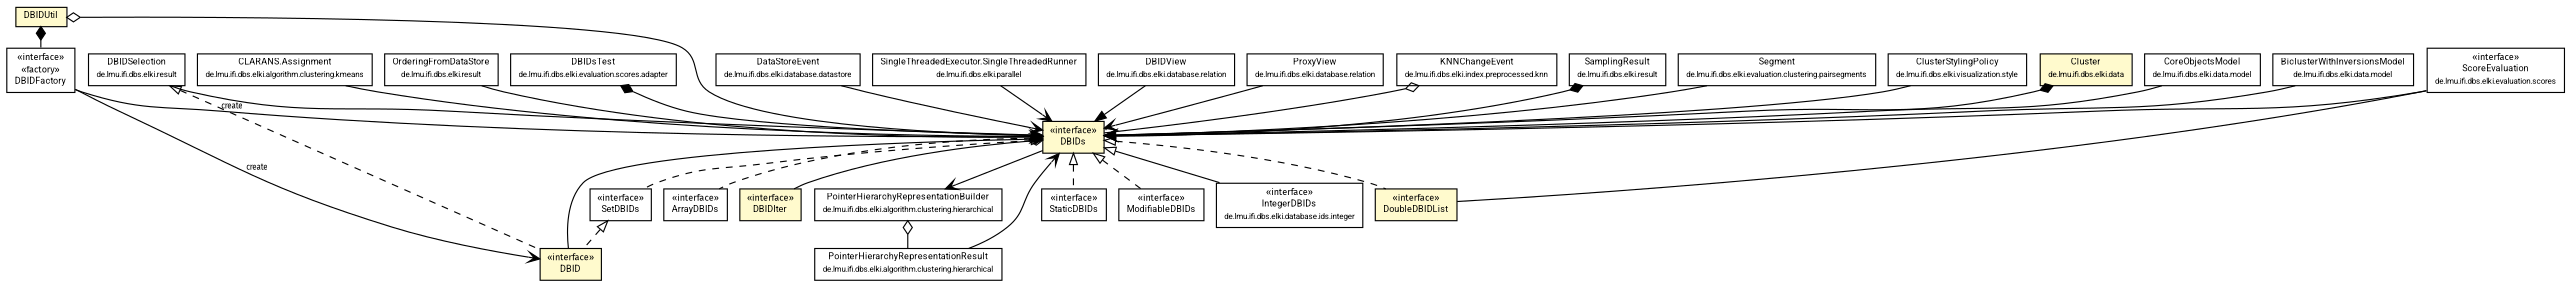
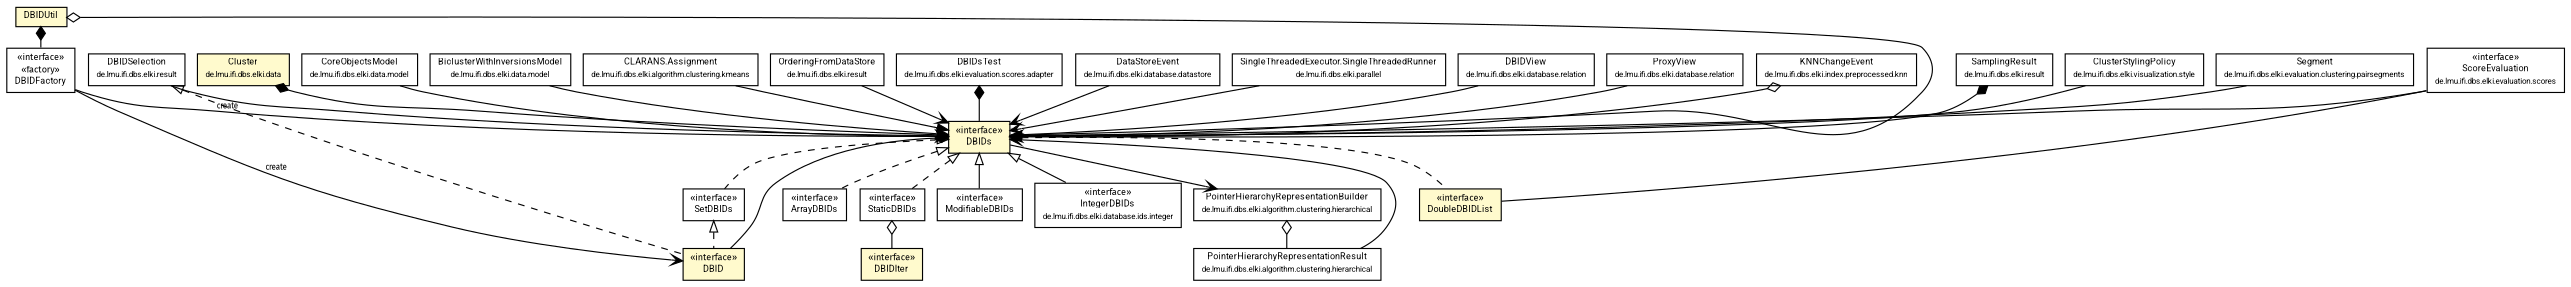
edge "CoreObjectsModel" -> "DBIDs": arrowhead open -> normal
edge "DBIDIter" -> "DBIDs": now "DBIDIter" -> "StaticDBIDs"
edge "ModifiableDBIDs" -> "DBIDs": style dashed -> solid
